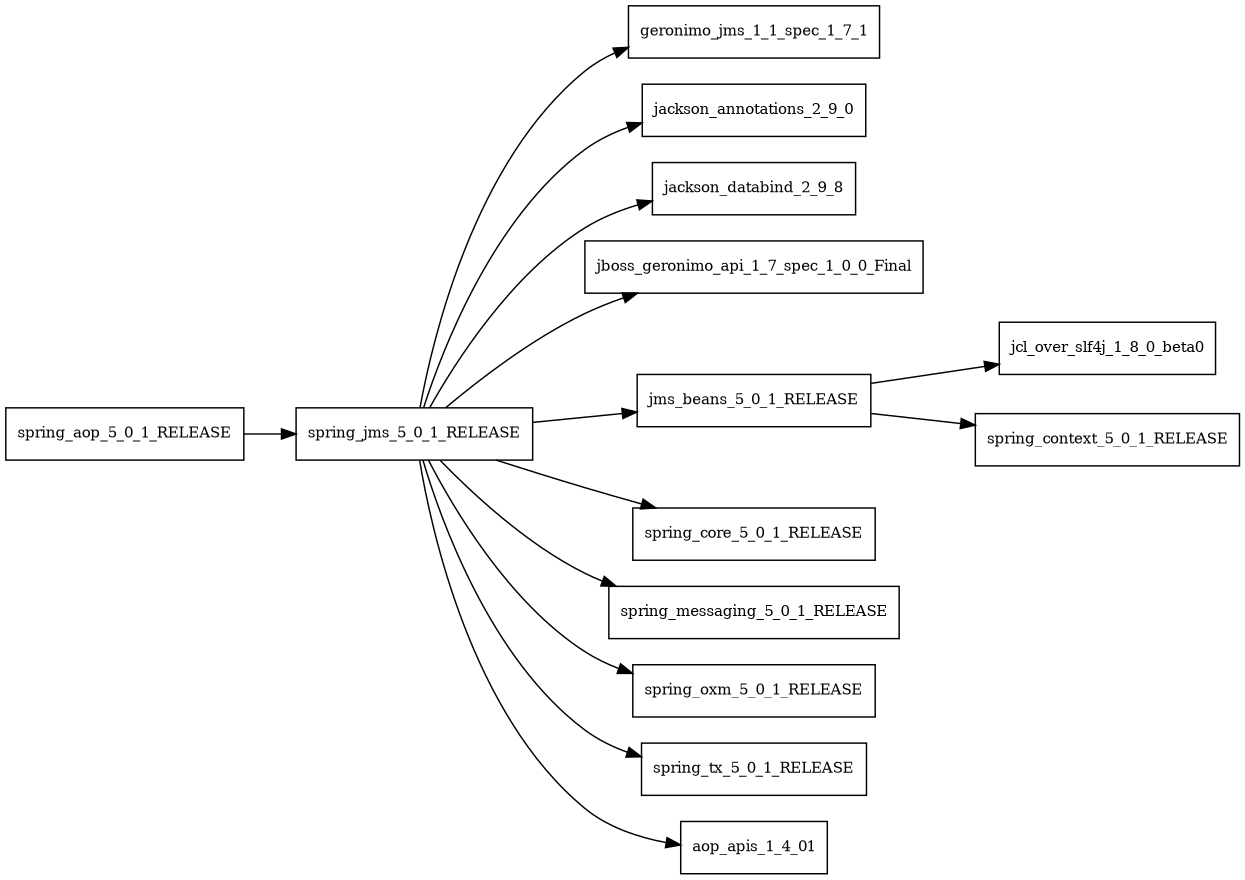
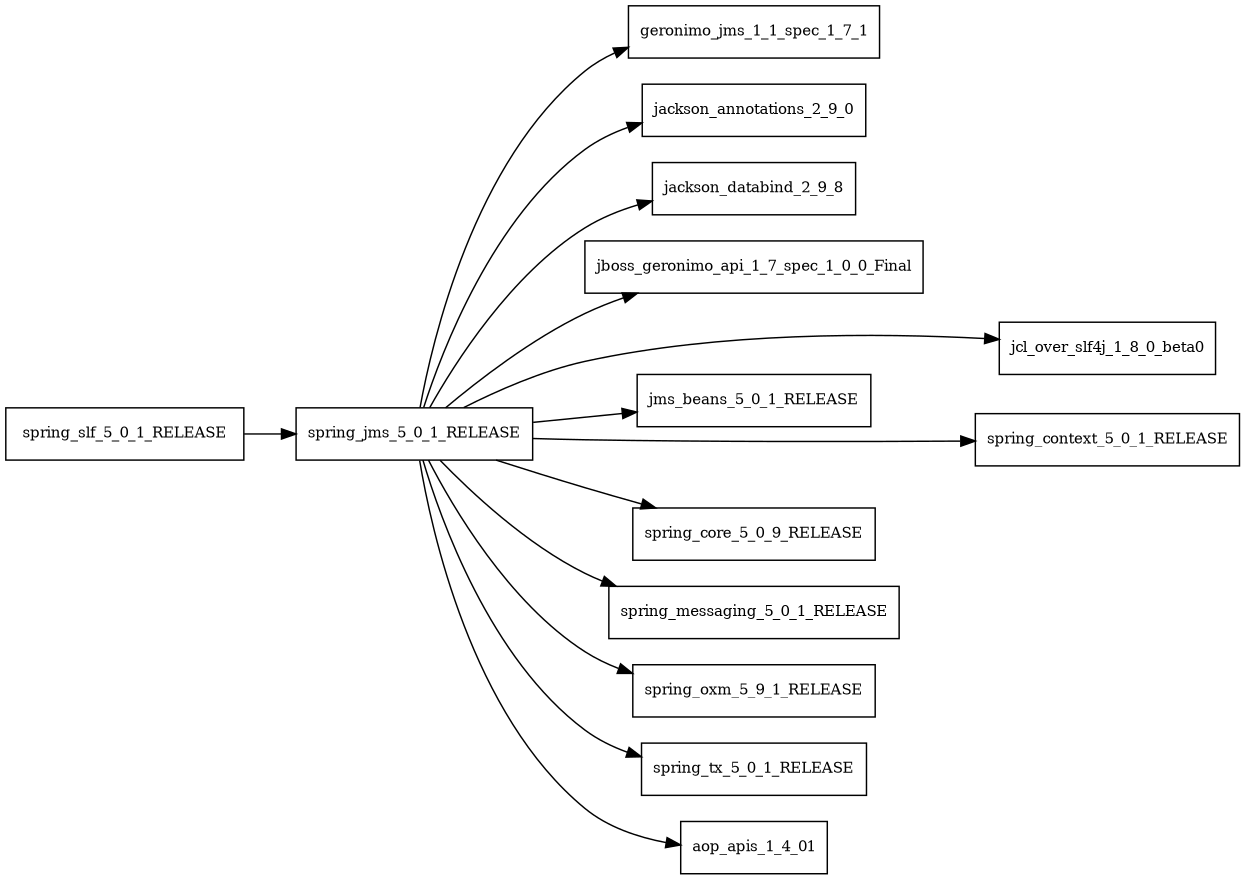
edge "jms_beans_5_0_1_RELEASE" -> "jcl_over_slf4j_1_8_0_beta0": now "spring_jms_5_0_1_RELEASE" -> "jcl_over_slf4j_1_8_0_beta0"
edge "jms_beans_5_0_1_RELEASE" -> "spring_context_5_0_1_RELEASE": now "spring_jms_5_0_1_RELEASE" -> "spring_context_5_0_1_RELEASE"
node "spring_aop_5_0_1_RELEASE": label "spring_aop_5_0_1_RELEASE" -> "spring_slf_5_0_1_RELEASE"
node "spring_core_5_0_1_RELEASE": label "spring_core_5_0_1_RELEASE" -> "spring_core_5_0_9_RELEASE"
node "spring_oxm_5_0_1_RELEASE": label "spring_oxm_5_0_1_RELEASE" -> "spring_oxm_5_9_1_RELEASE"
